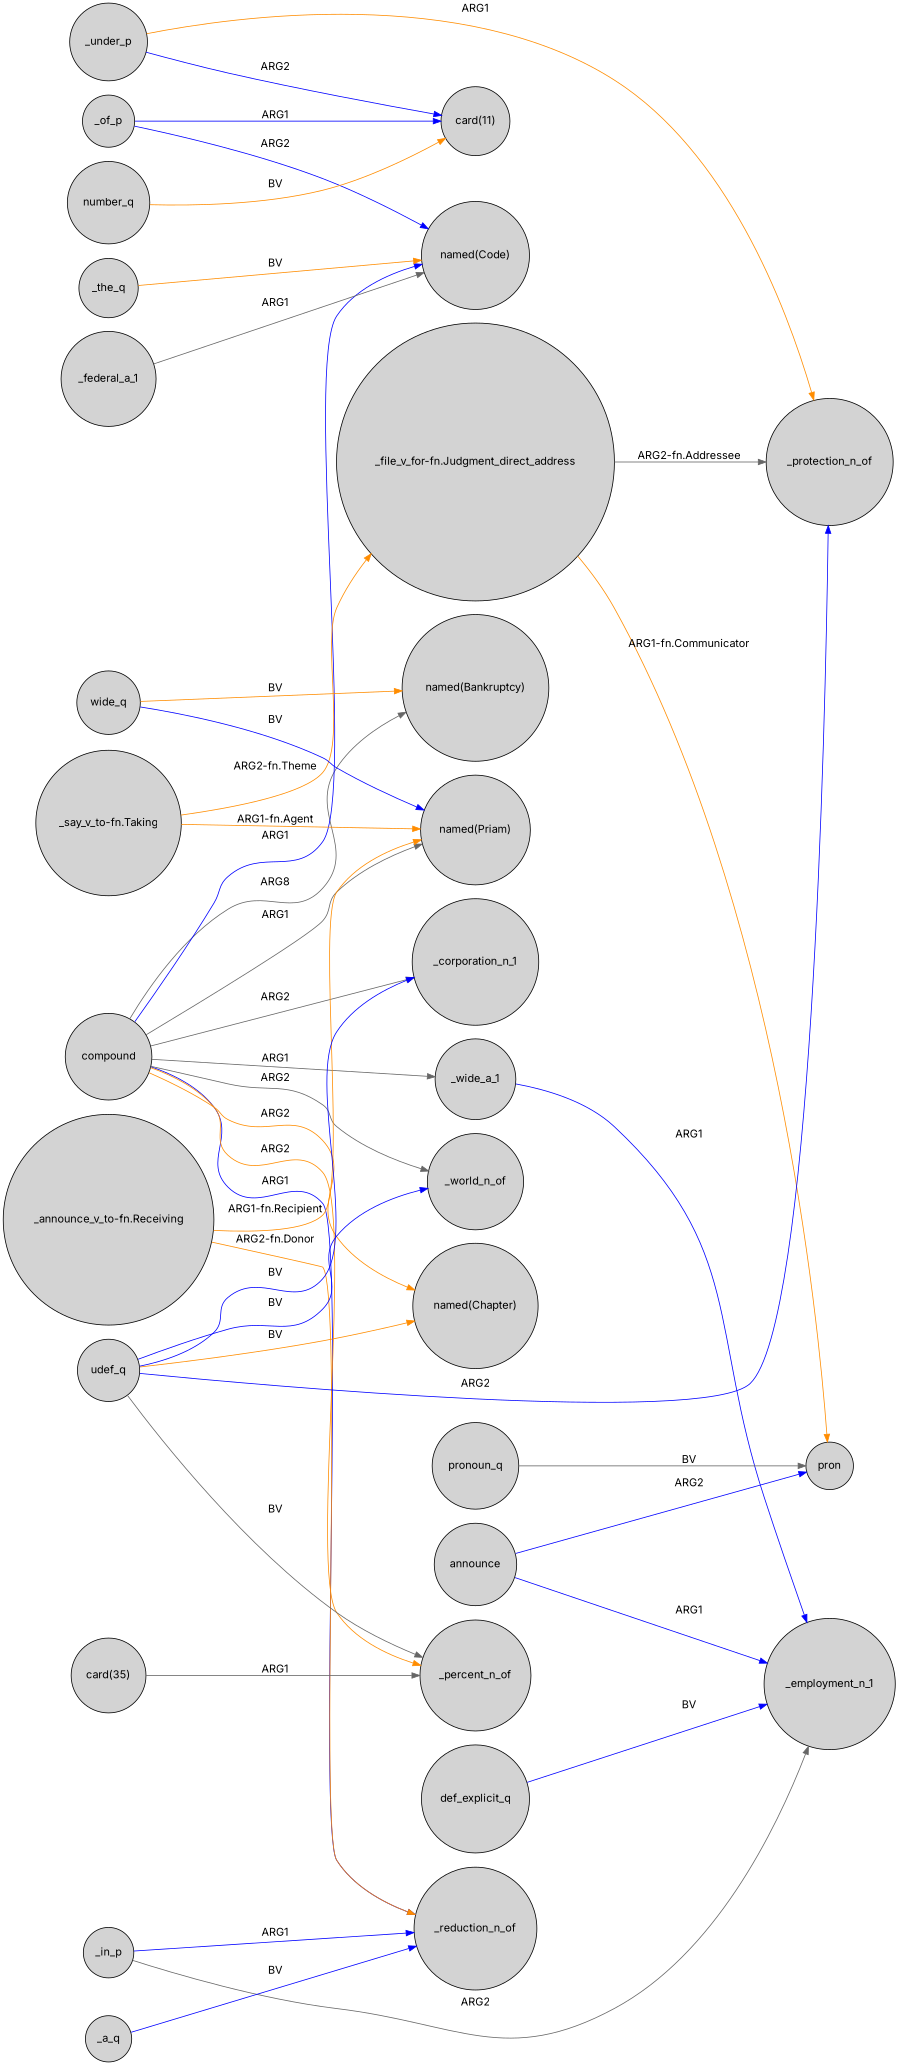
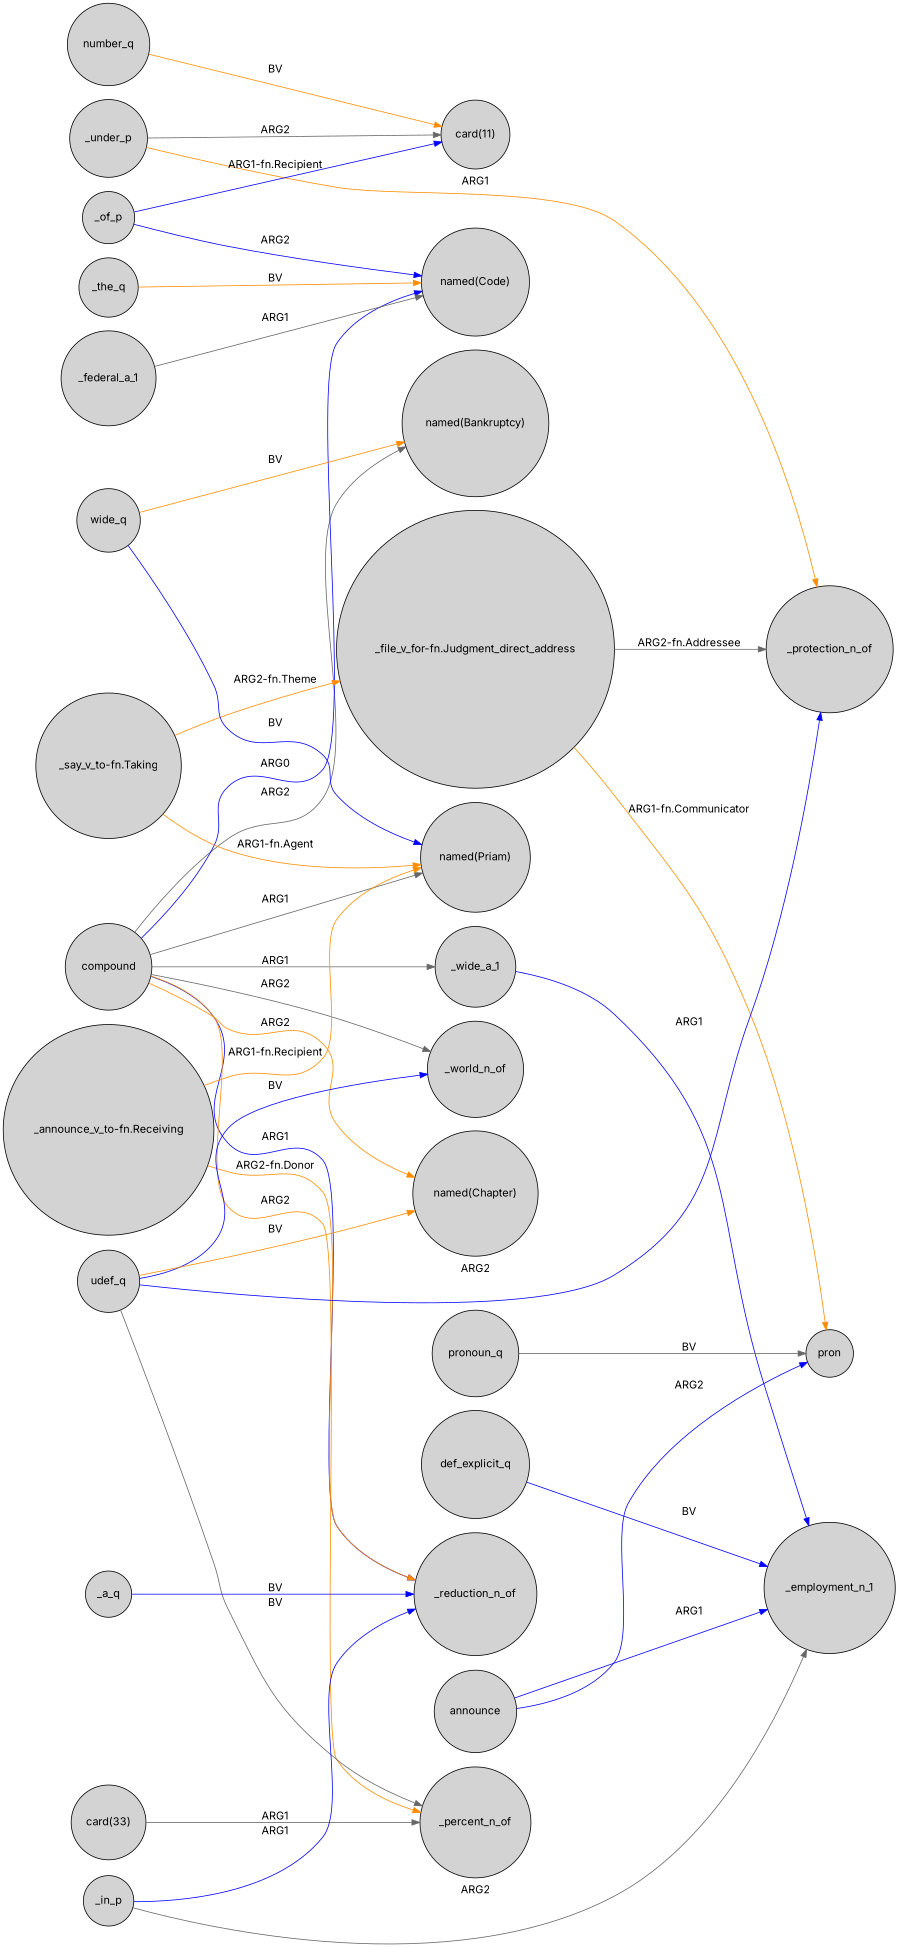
edge "_under_p" -> "card(11)": color blue -> gray40
edge "_of_p" -> "card(11)": label "ARG1" -> "ARG1-fn.Recipient"
edge "compound" -> "named(Code)": label "ARG1" -> "ARG0"
edge "compound" -> "named(Bankruptcy)": label "ARG8" -> "ARG2"
node "_corporation_n_1": removed
node "card(35)": label "card(35)" -> "card(33)"
